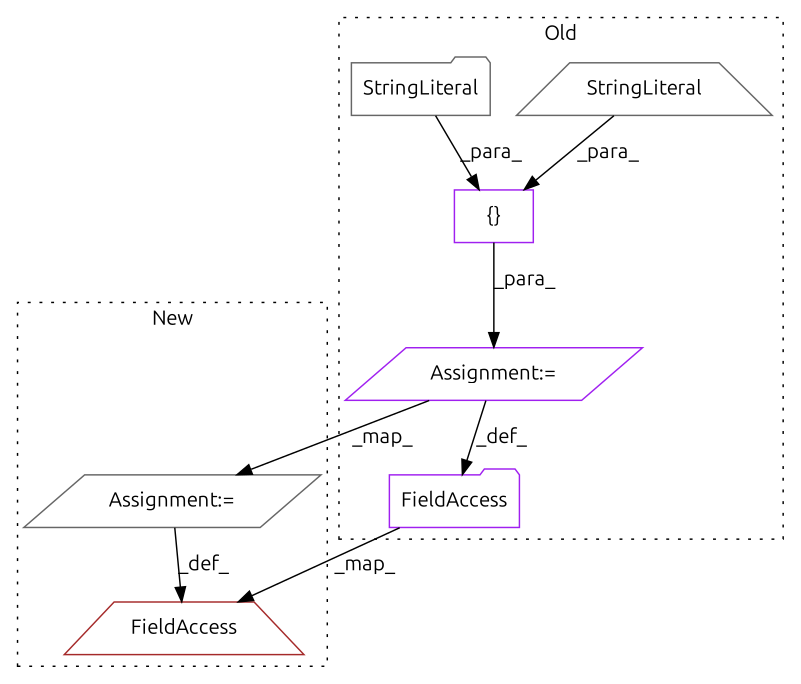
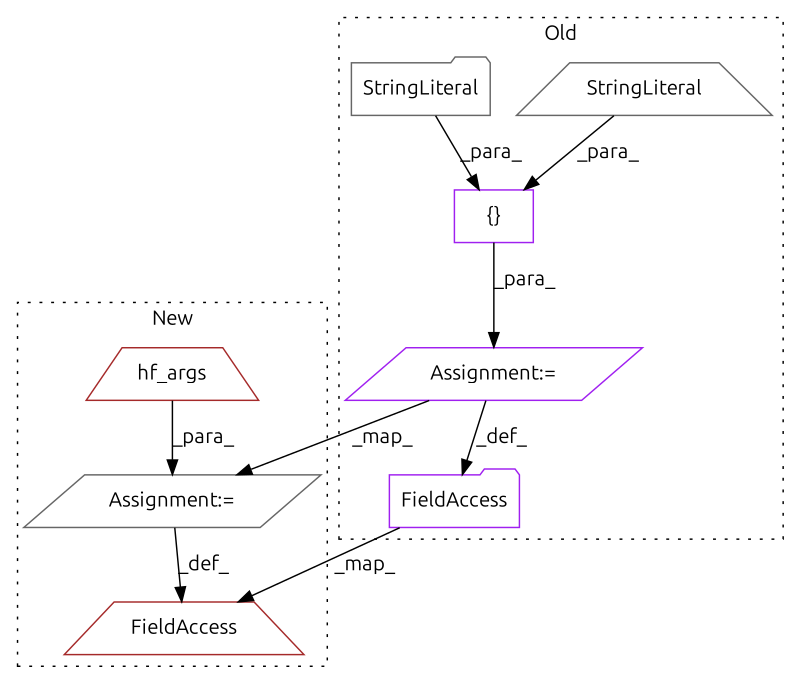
node "hf_args": added
